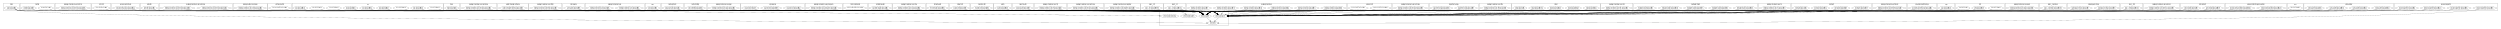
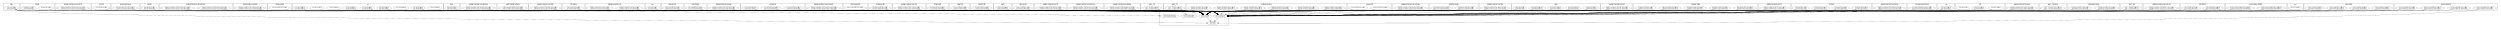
cluster "Mouse::EndOfScope::Module": label "Mouse::EndOfScope::Module" -> "Mouse::Meta::Module"
